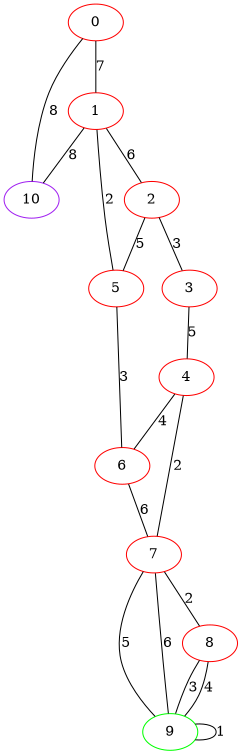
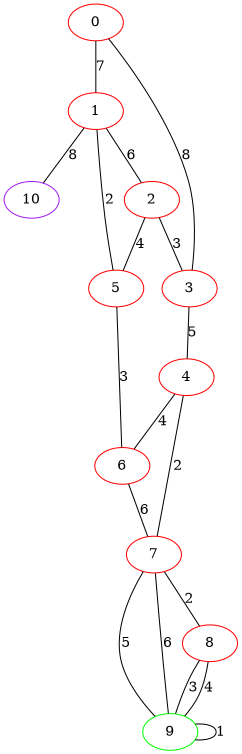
edge "0" -- "10": now "0" -- "3"
edge "2" -- "5": label "5" -> "4"
